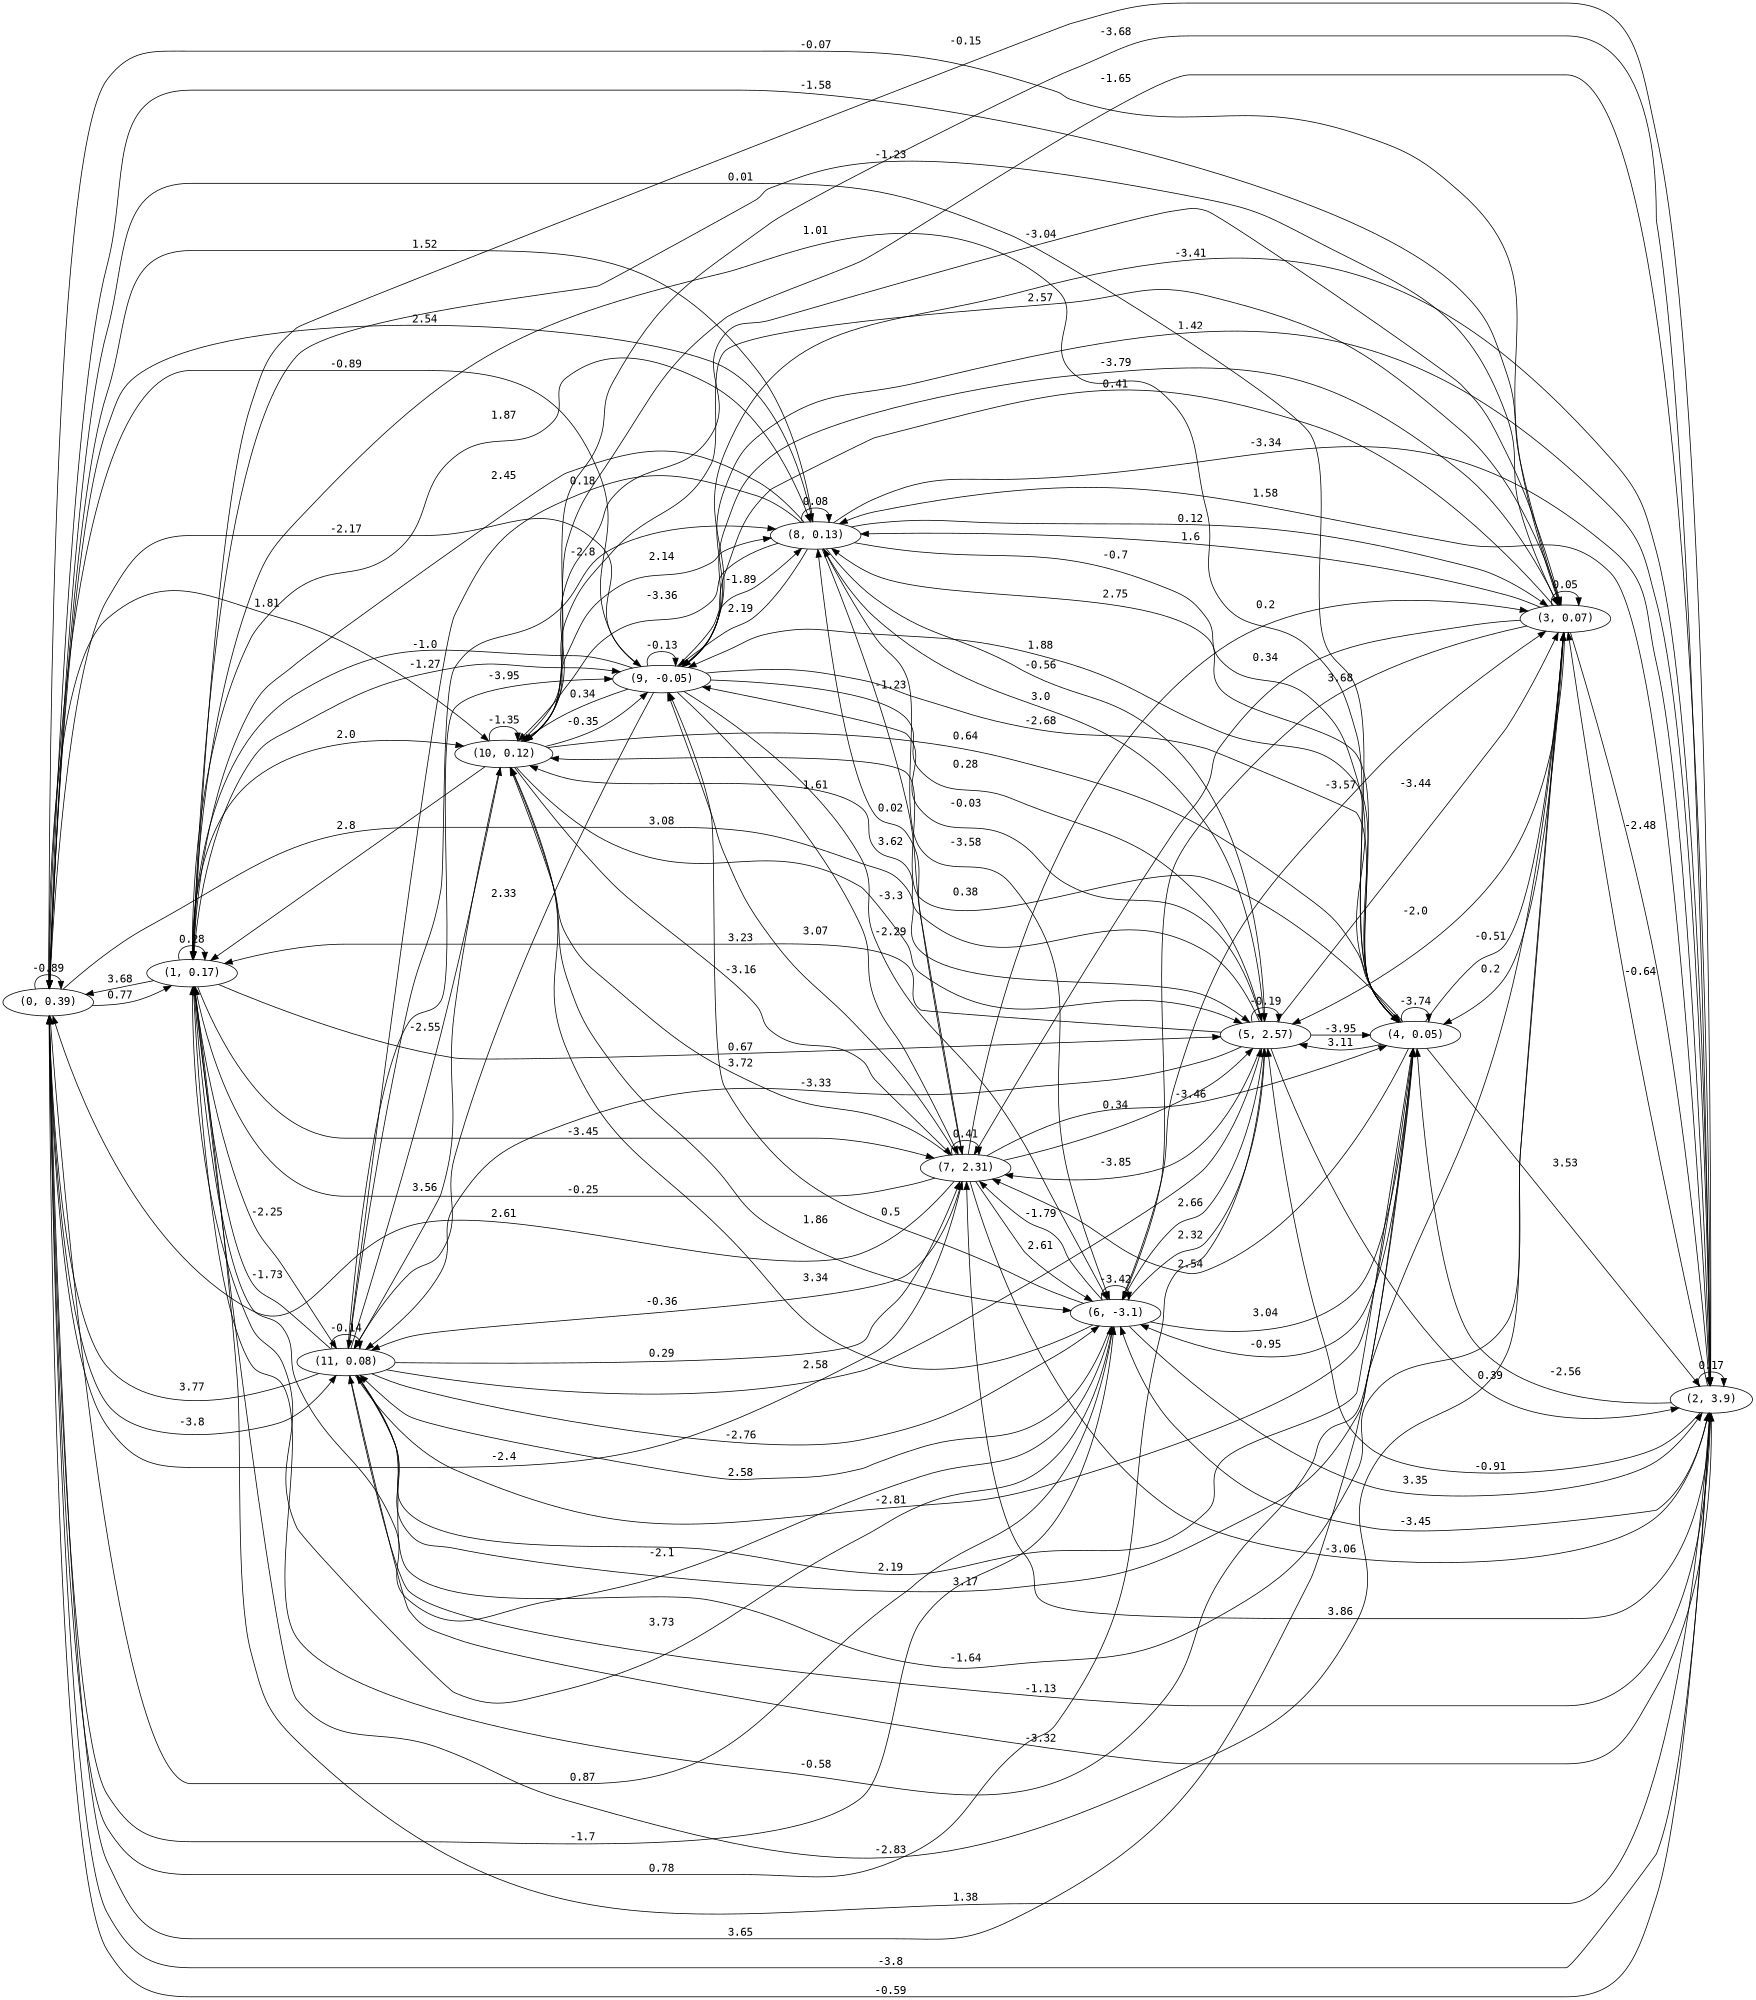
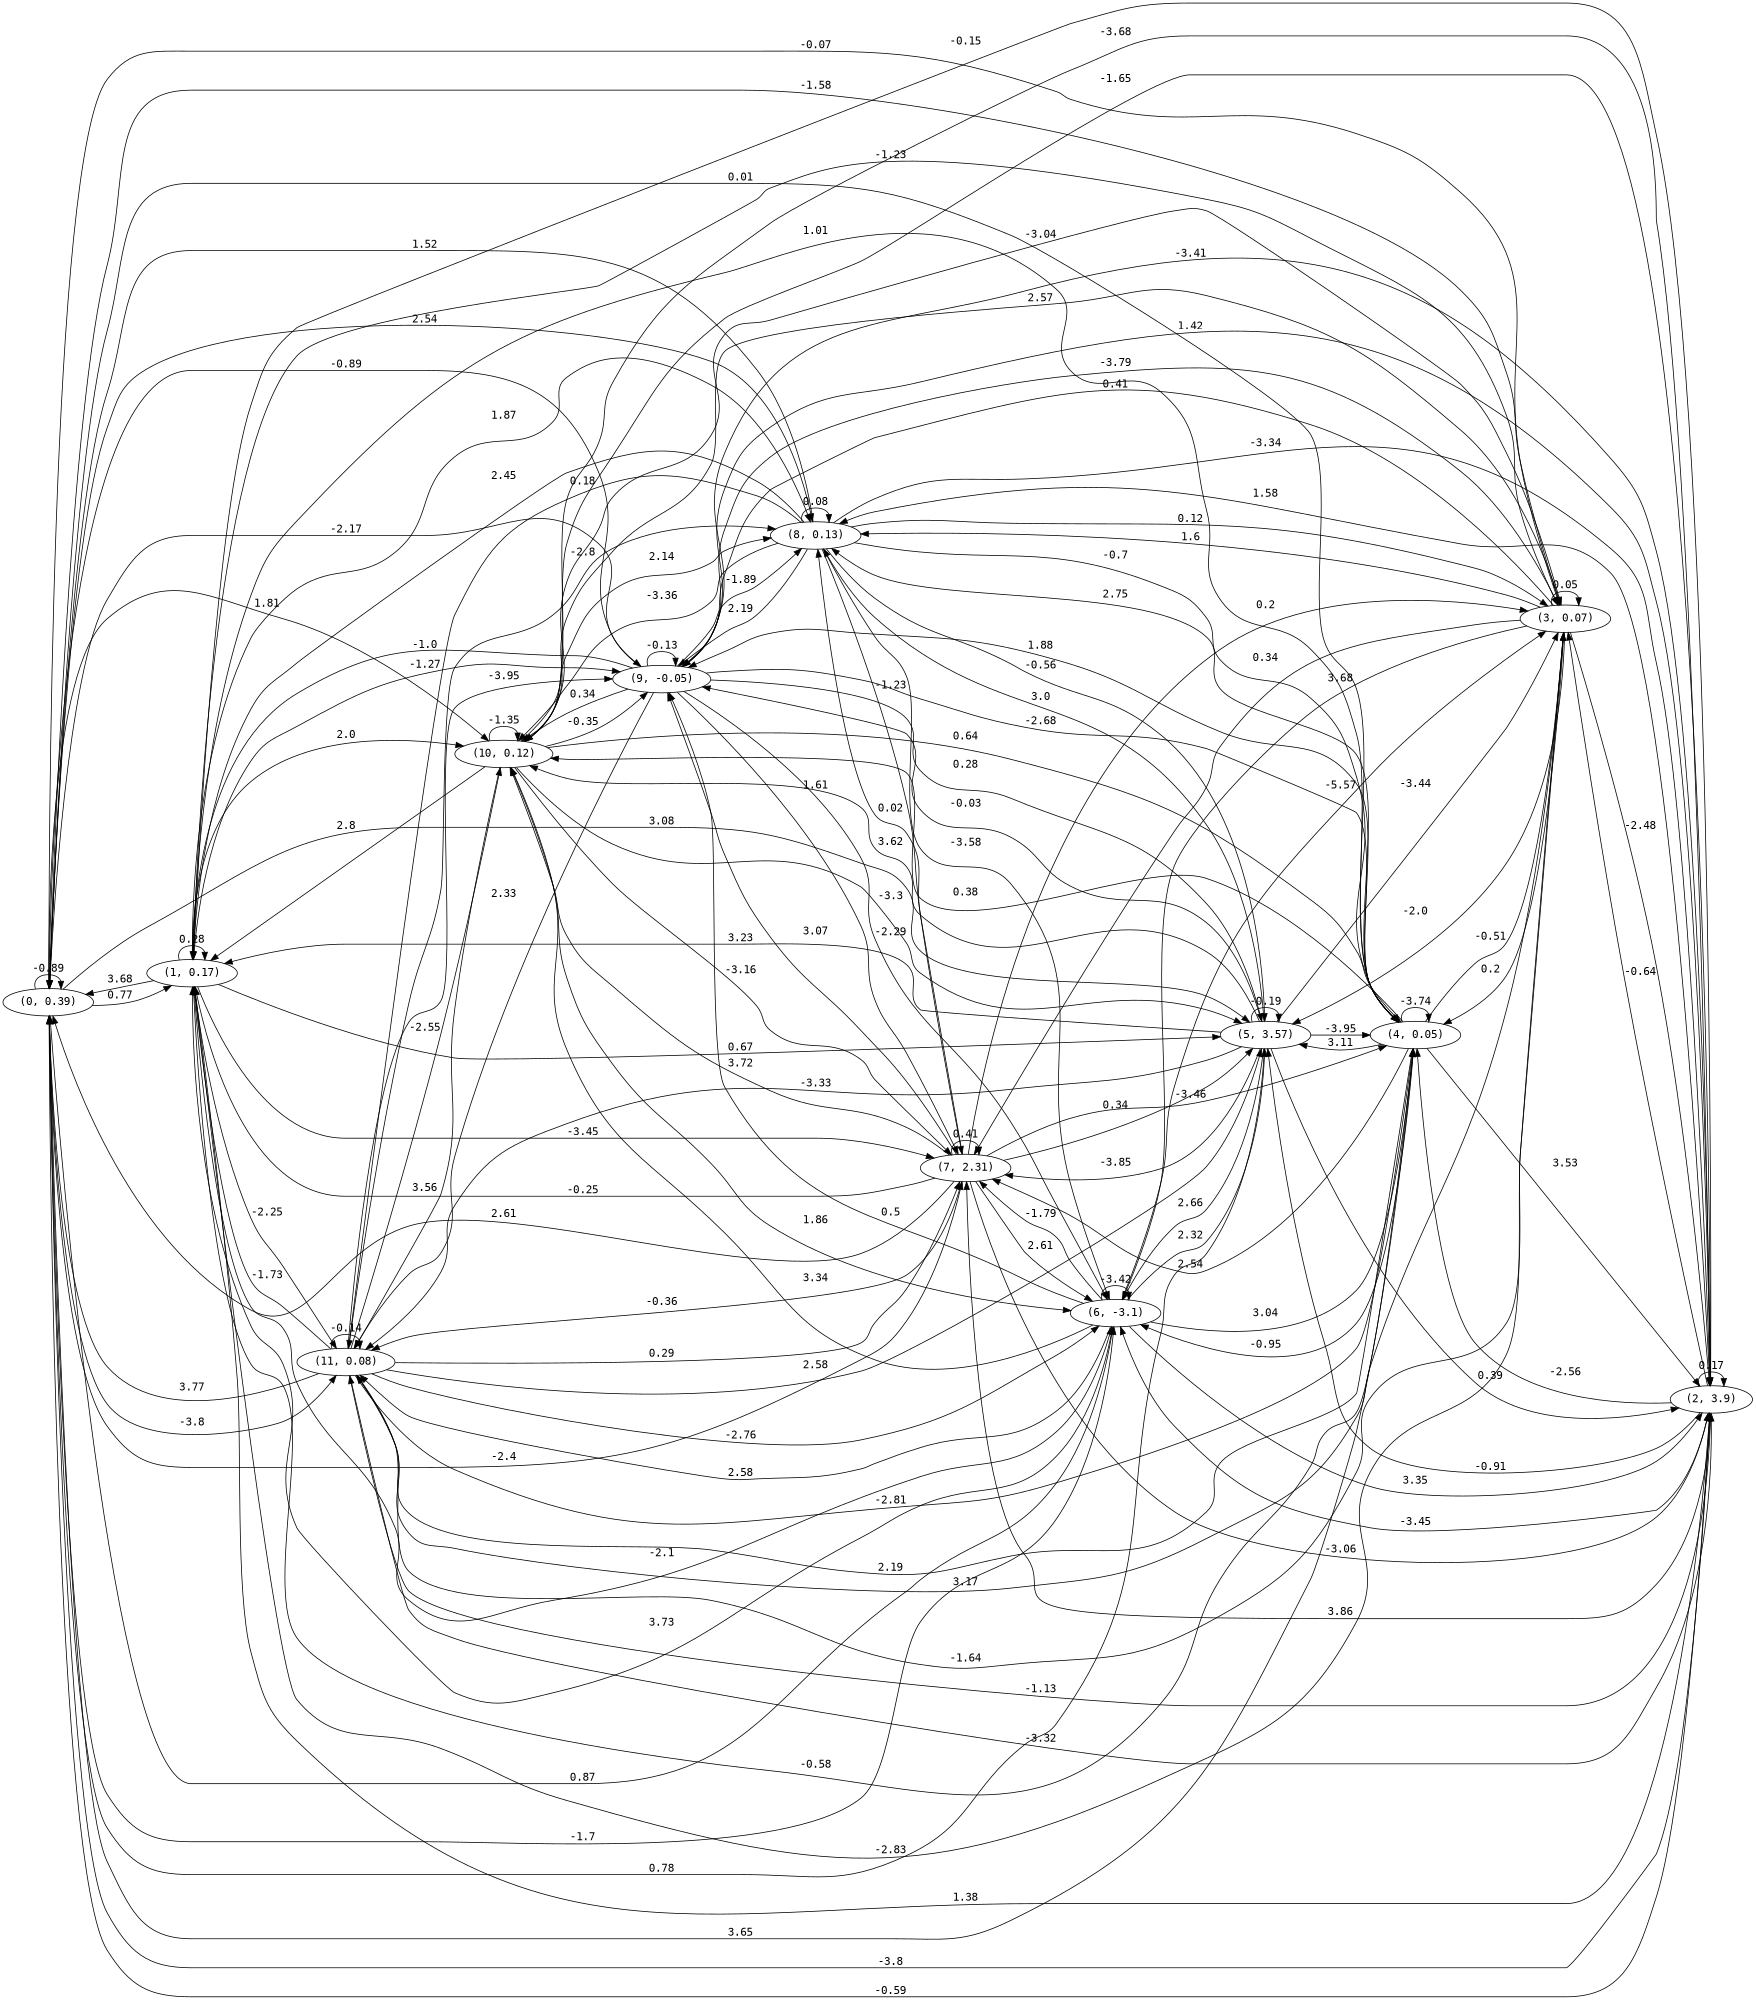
edge "(6, -3.1)" -> "(3, 0.07)": label "-3.57" -> "-5.57"
node "(5, 2.57)": label "(5, 2.57)" -> "(5, 3.57)"
